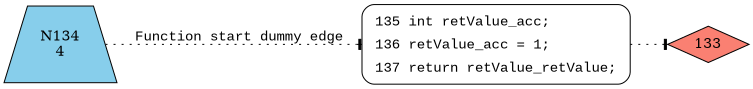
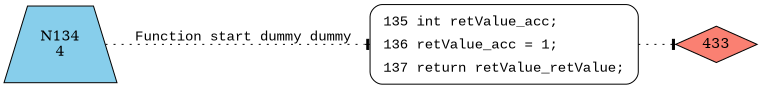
edge "N134 4" -> "135": label "Function start dummy edge" -> "Function start dummy dummy"
node "133": label "133" -> "433"
